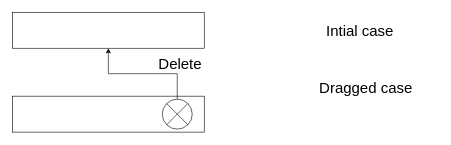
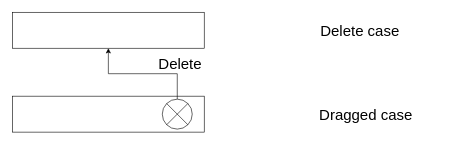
node "Intial case": label "Intial case" -> "Delete case"
node "Dragged case": moved (366, 87) -> (366, 114)
